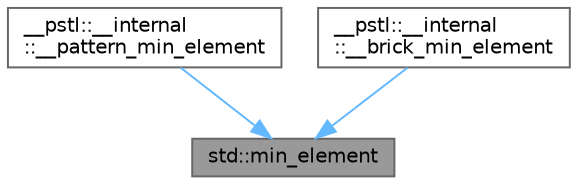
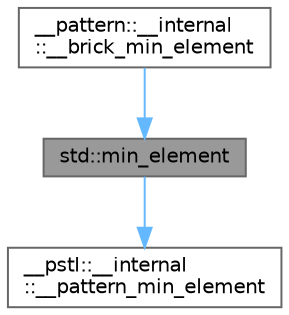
node "__pstl::__internal ::__brick_min_element": label "__pstl::__internal ::__brick_min_element" -> "__pattern::__internal ::__brick_min_element"
edge "__pstl::__internal ::__pattern_min_element" -> "std::min_element": reversed
